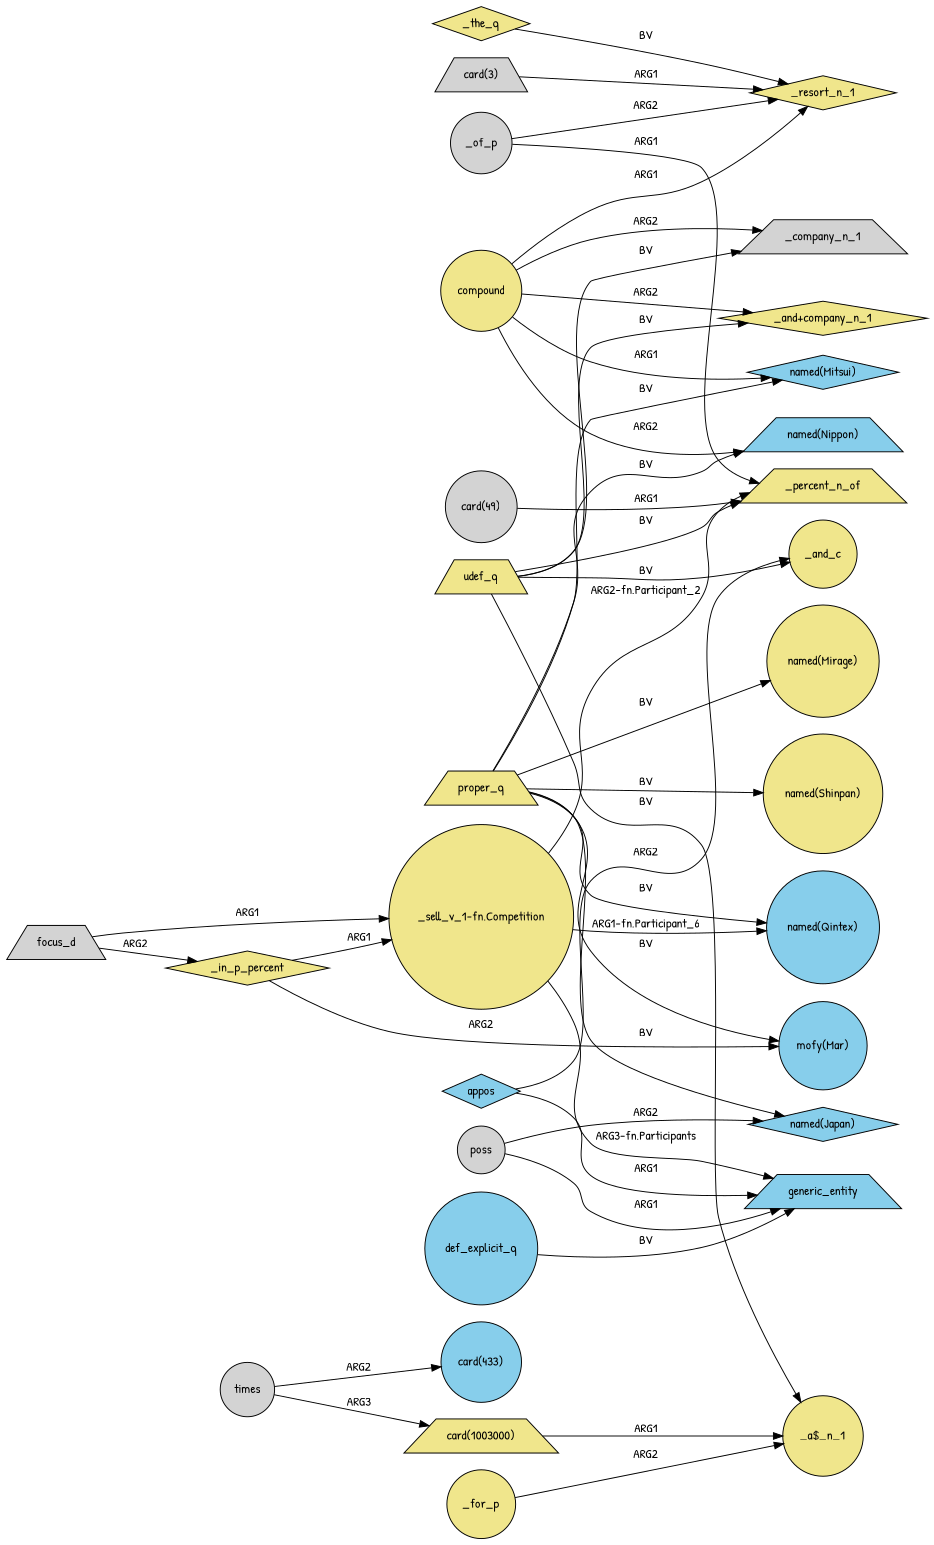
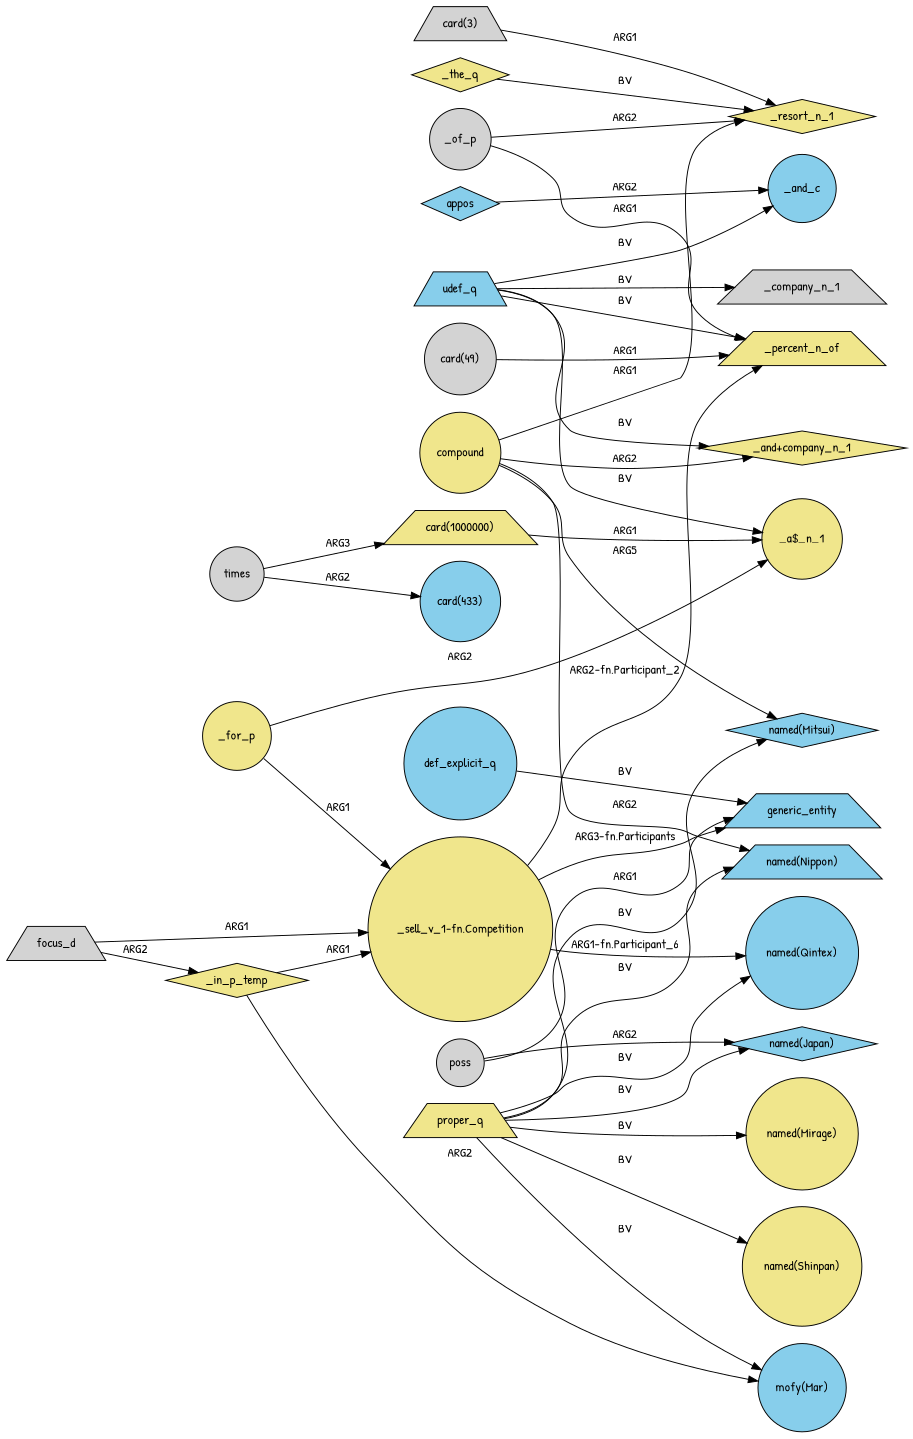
edge "compound" -> "_company_n_1": removed, label "ARG2"
edge "compound" -> "named(Mitsui)": label "ARG1" -> "ARG5"
node "_and_c": fillcolor khaki -> skyblue
node "udef_q": fillcolor khaki -> skyblue
edge "_for_p" -> "_sell_v_1-fn.Competition": added, label "ARG1"
node "_in_p_percent": label "_in_p_percent" -> "_in_p_temp"
edge "appos" -> "generic_entity": removed, label "ARG1"
node "card(1003000)": label "card(1003000)" -> "card(1000000)"
